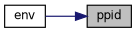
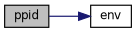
edge "env" -> "ppid": reversed
